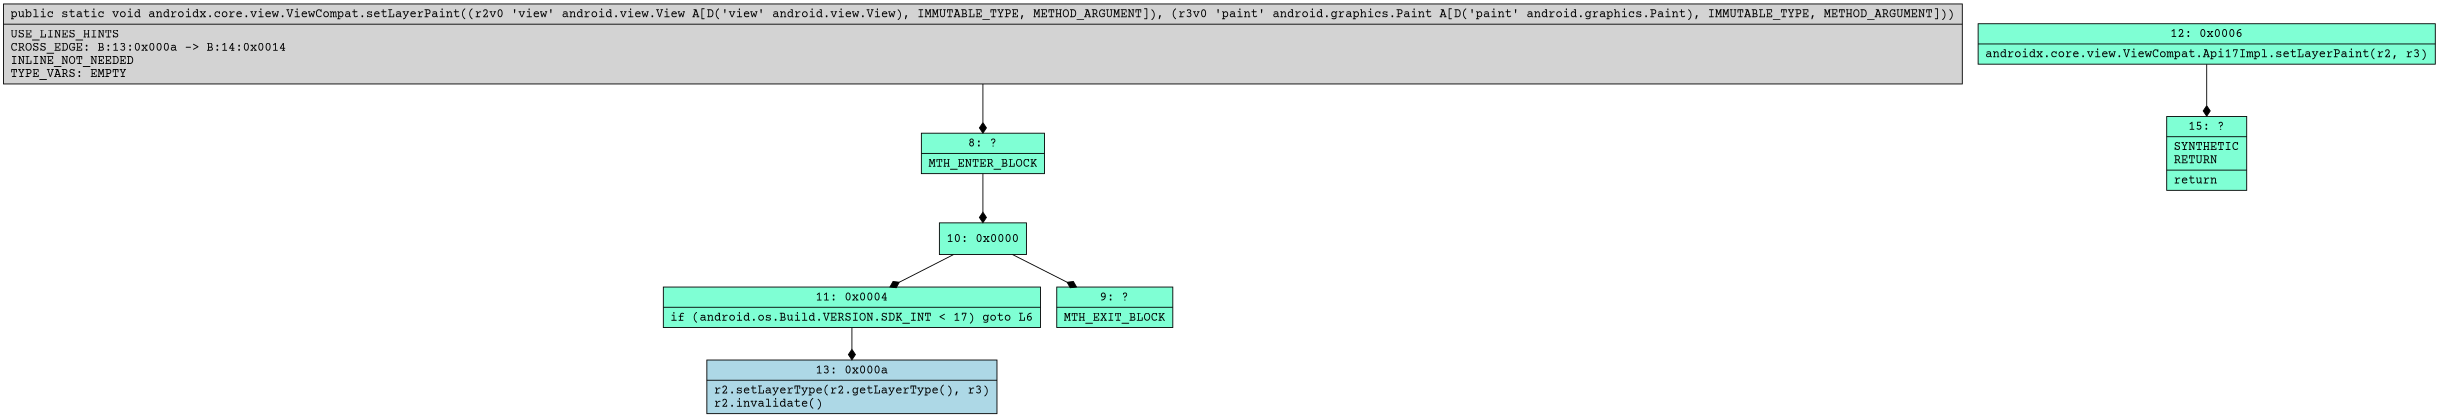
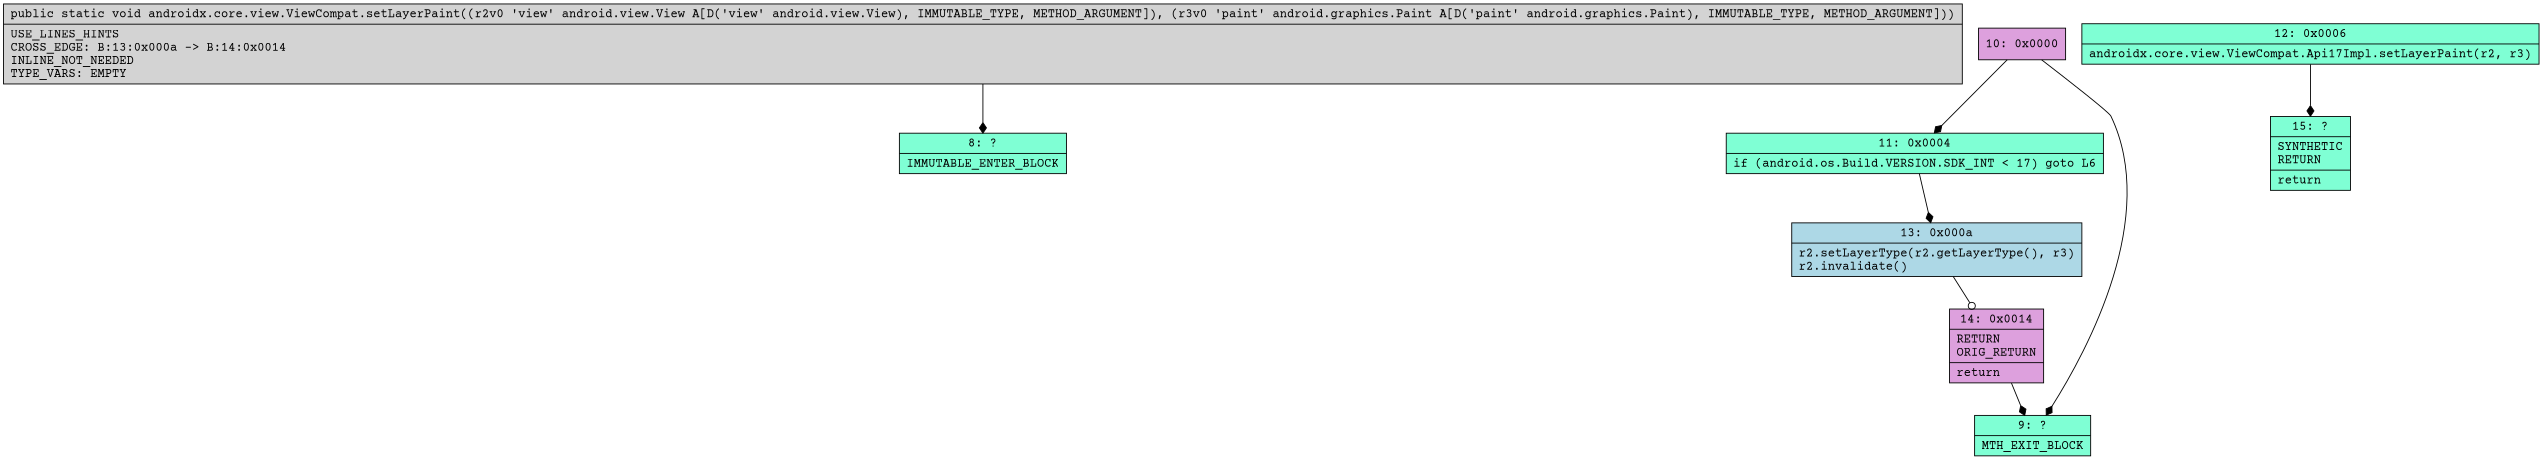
node "8: ?": text "MTH_ENTER_BLOCK" -> "IMMUTABLE_ENTER_BLOCK"
edge "8: ?" -> "10: 0x0000": removed
node "10: 0x0000": fillcolor aquamarine -> plum
node "14: 0x0014": added
